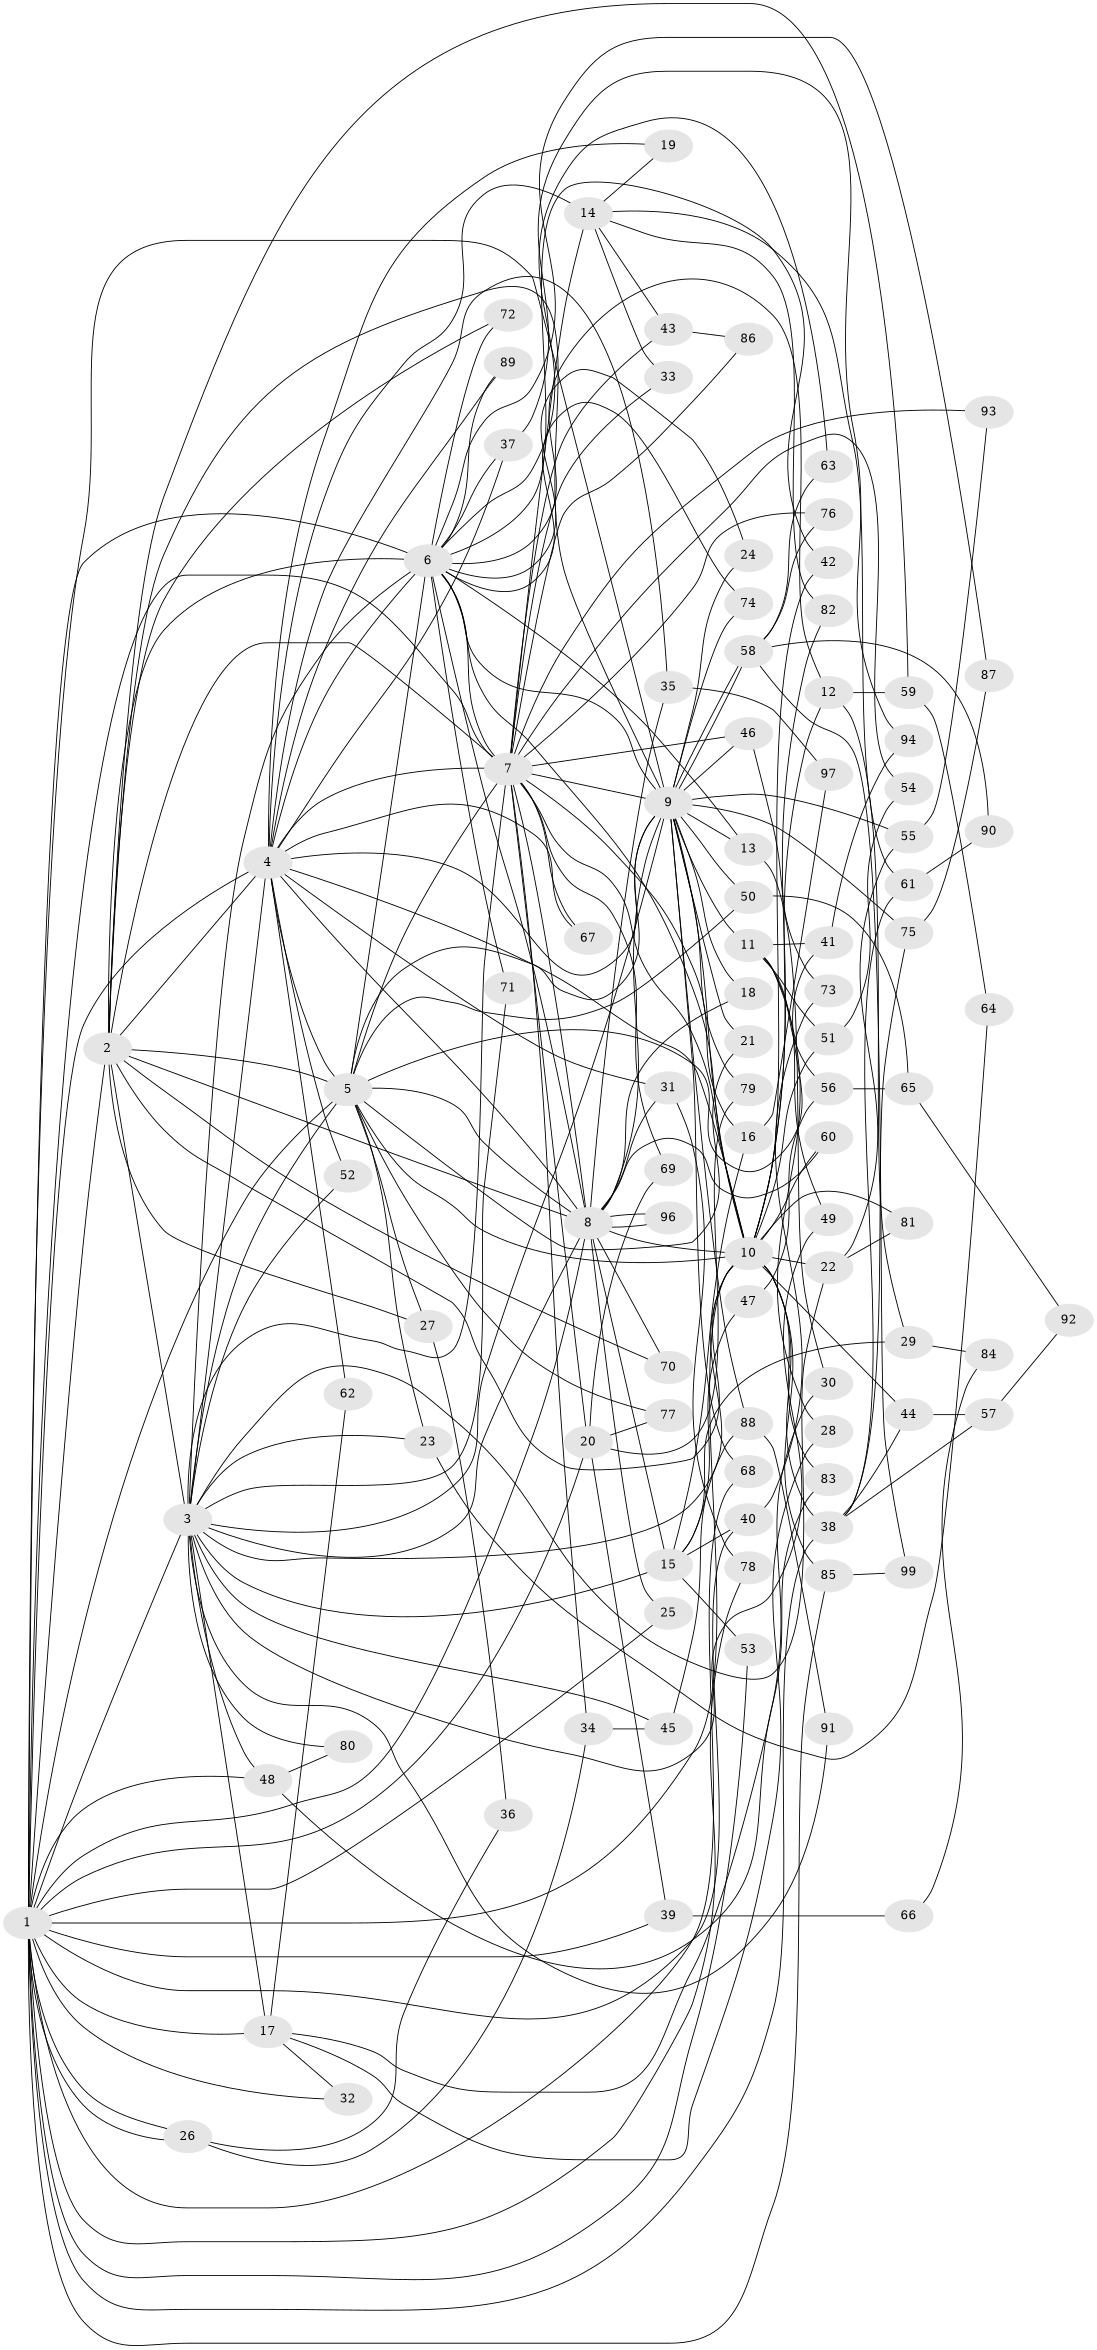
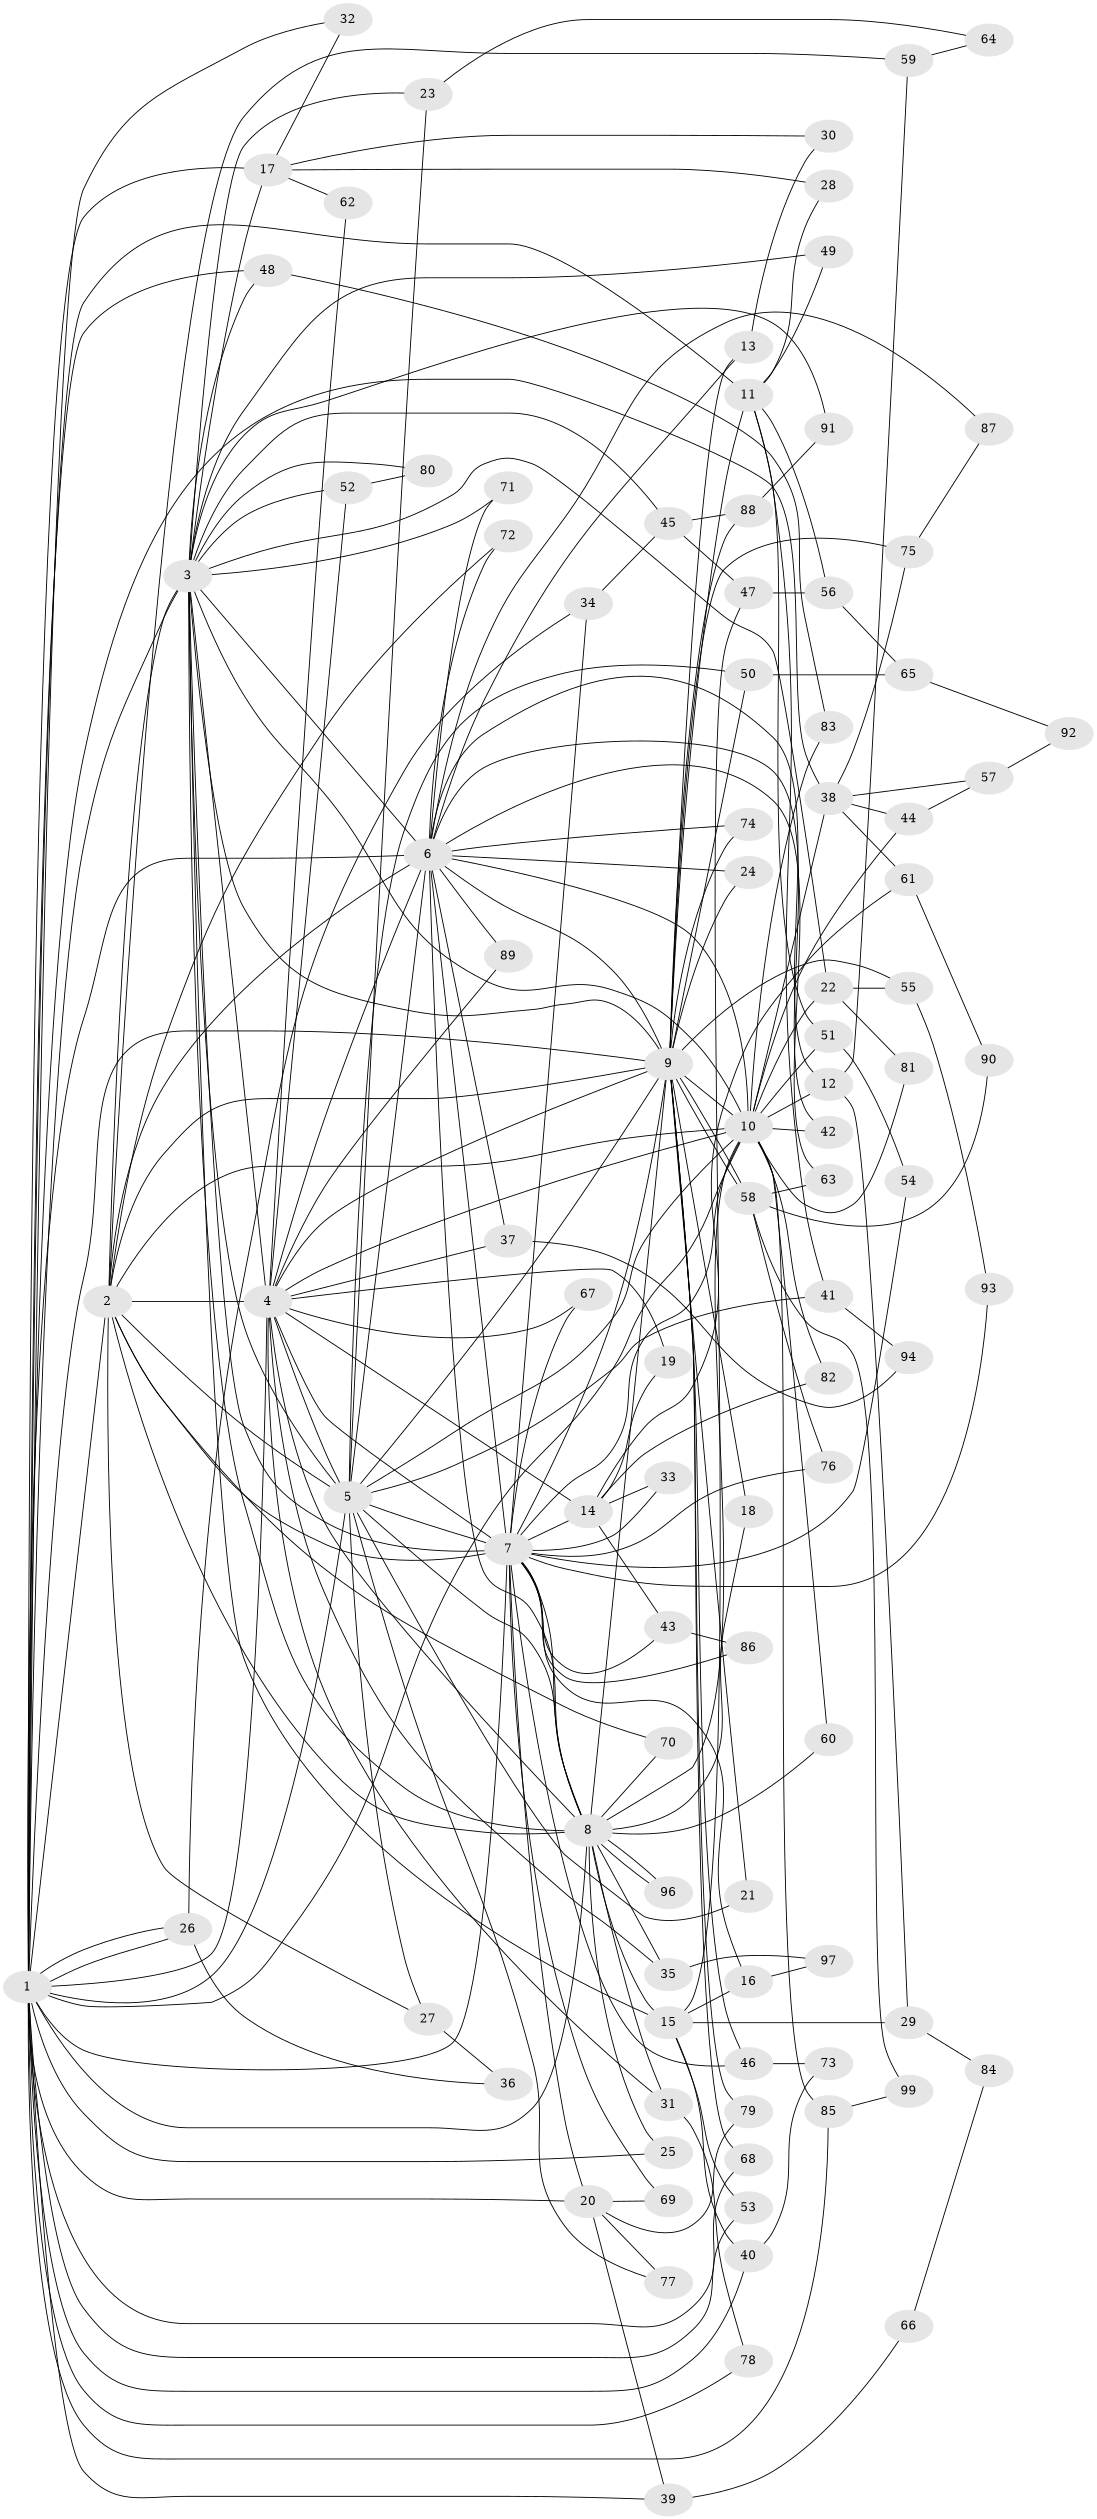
edge "11" -- "1": added
edge "45" -- "47": added
edge "80" -- "48": now "80" -- "52"
